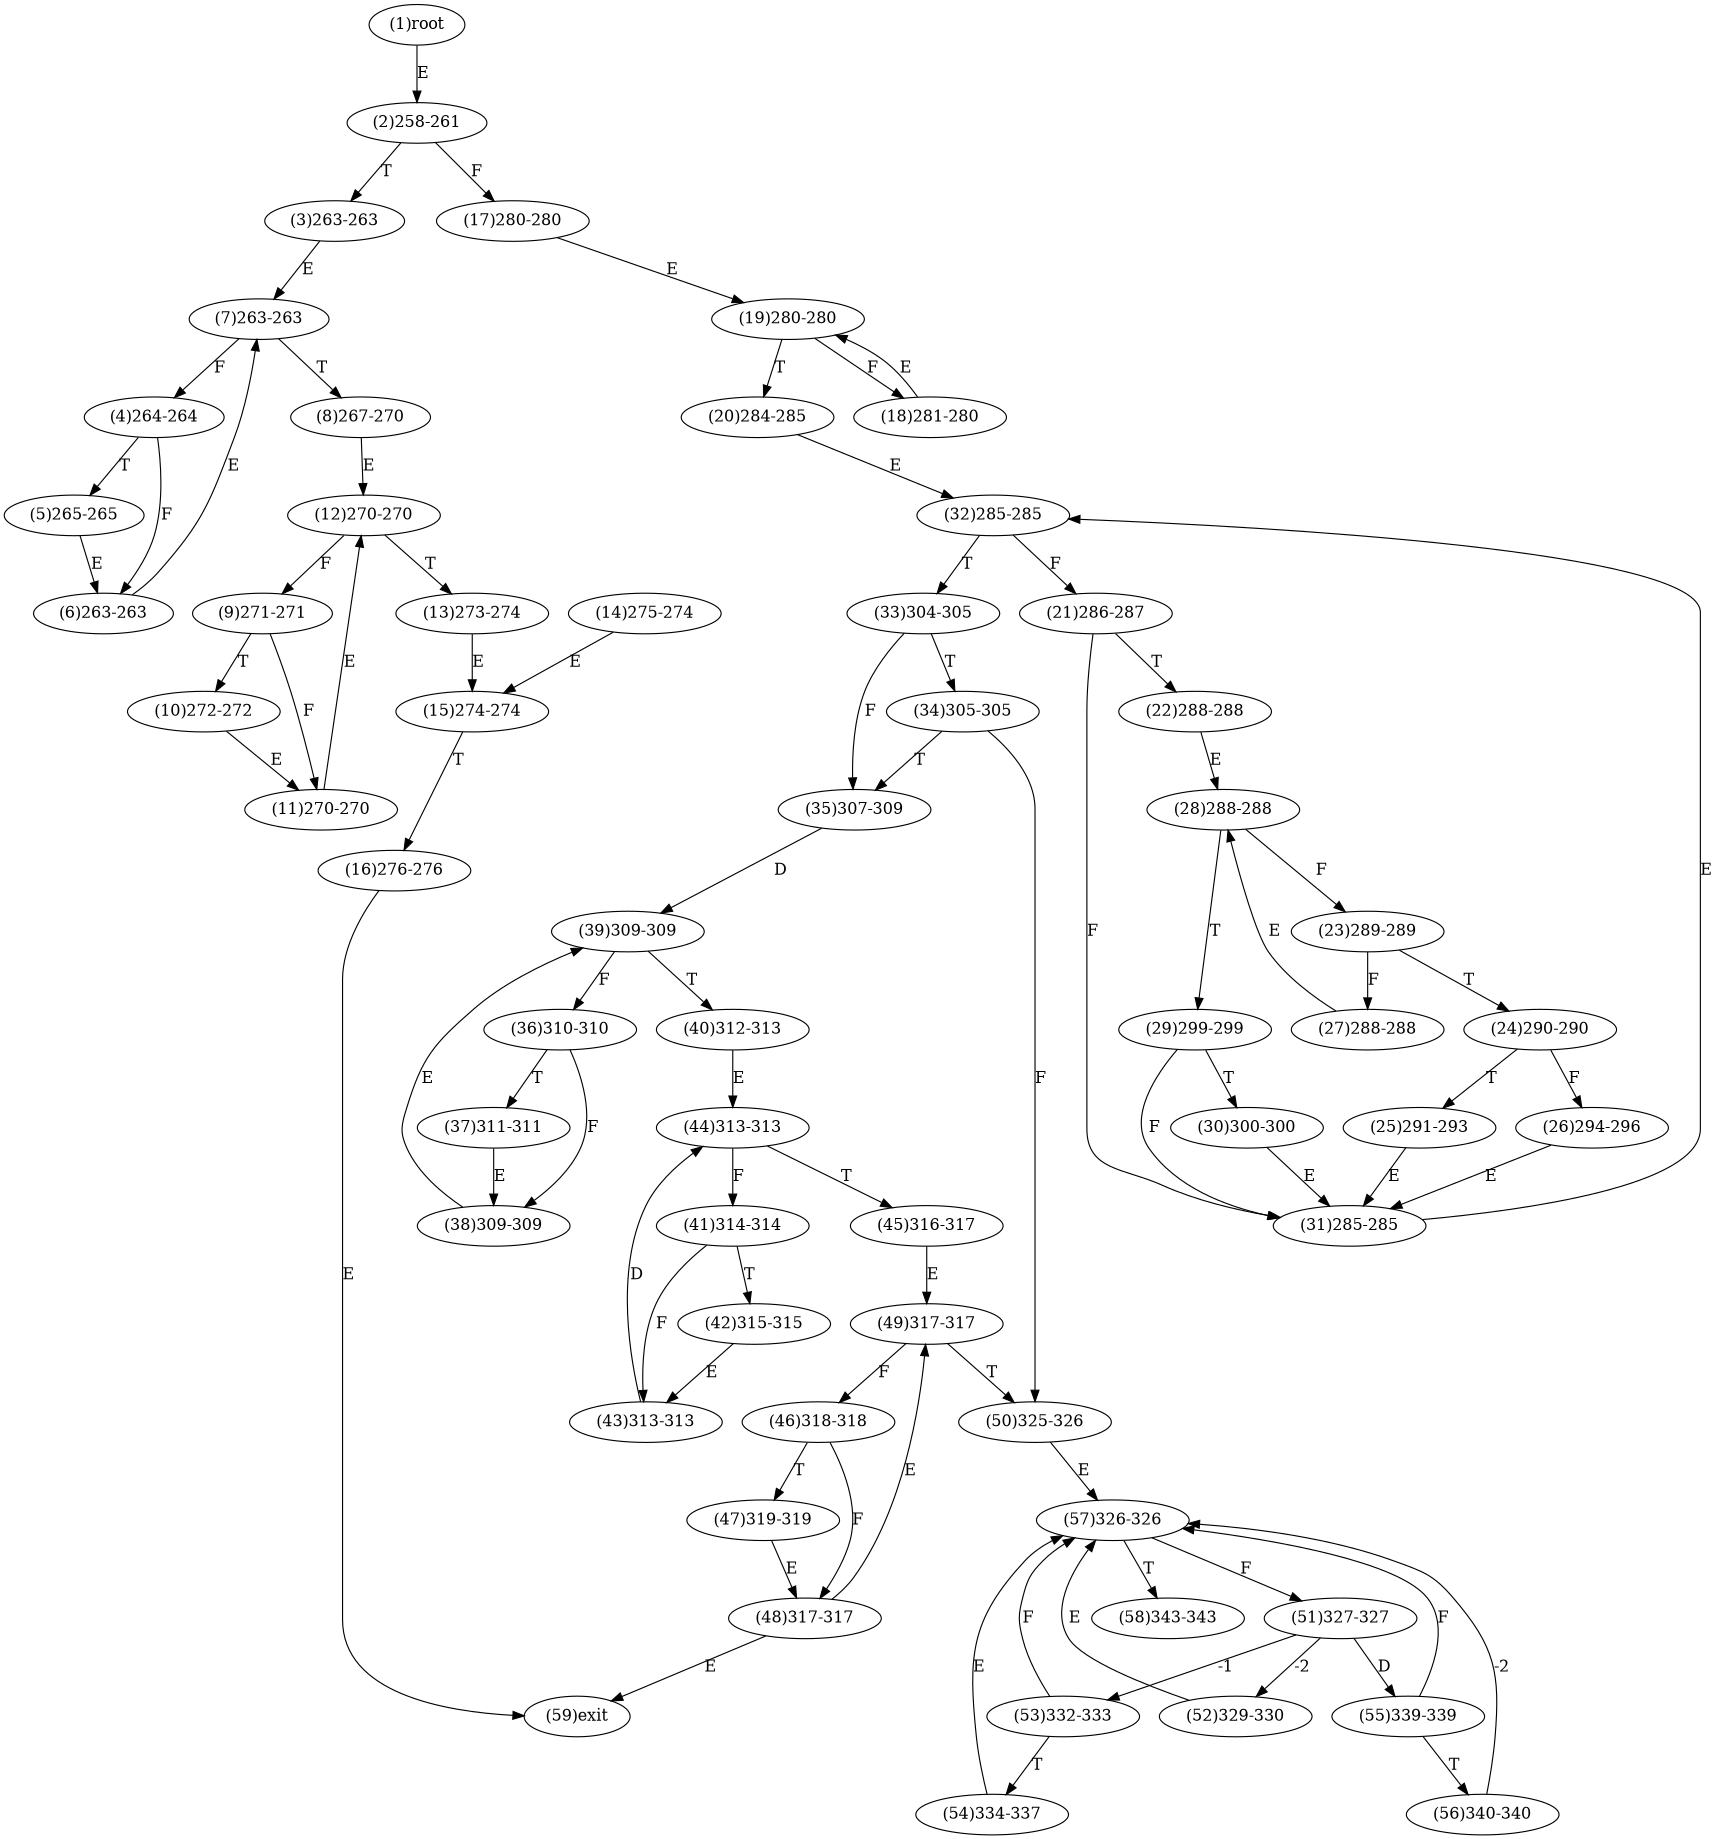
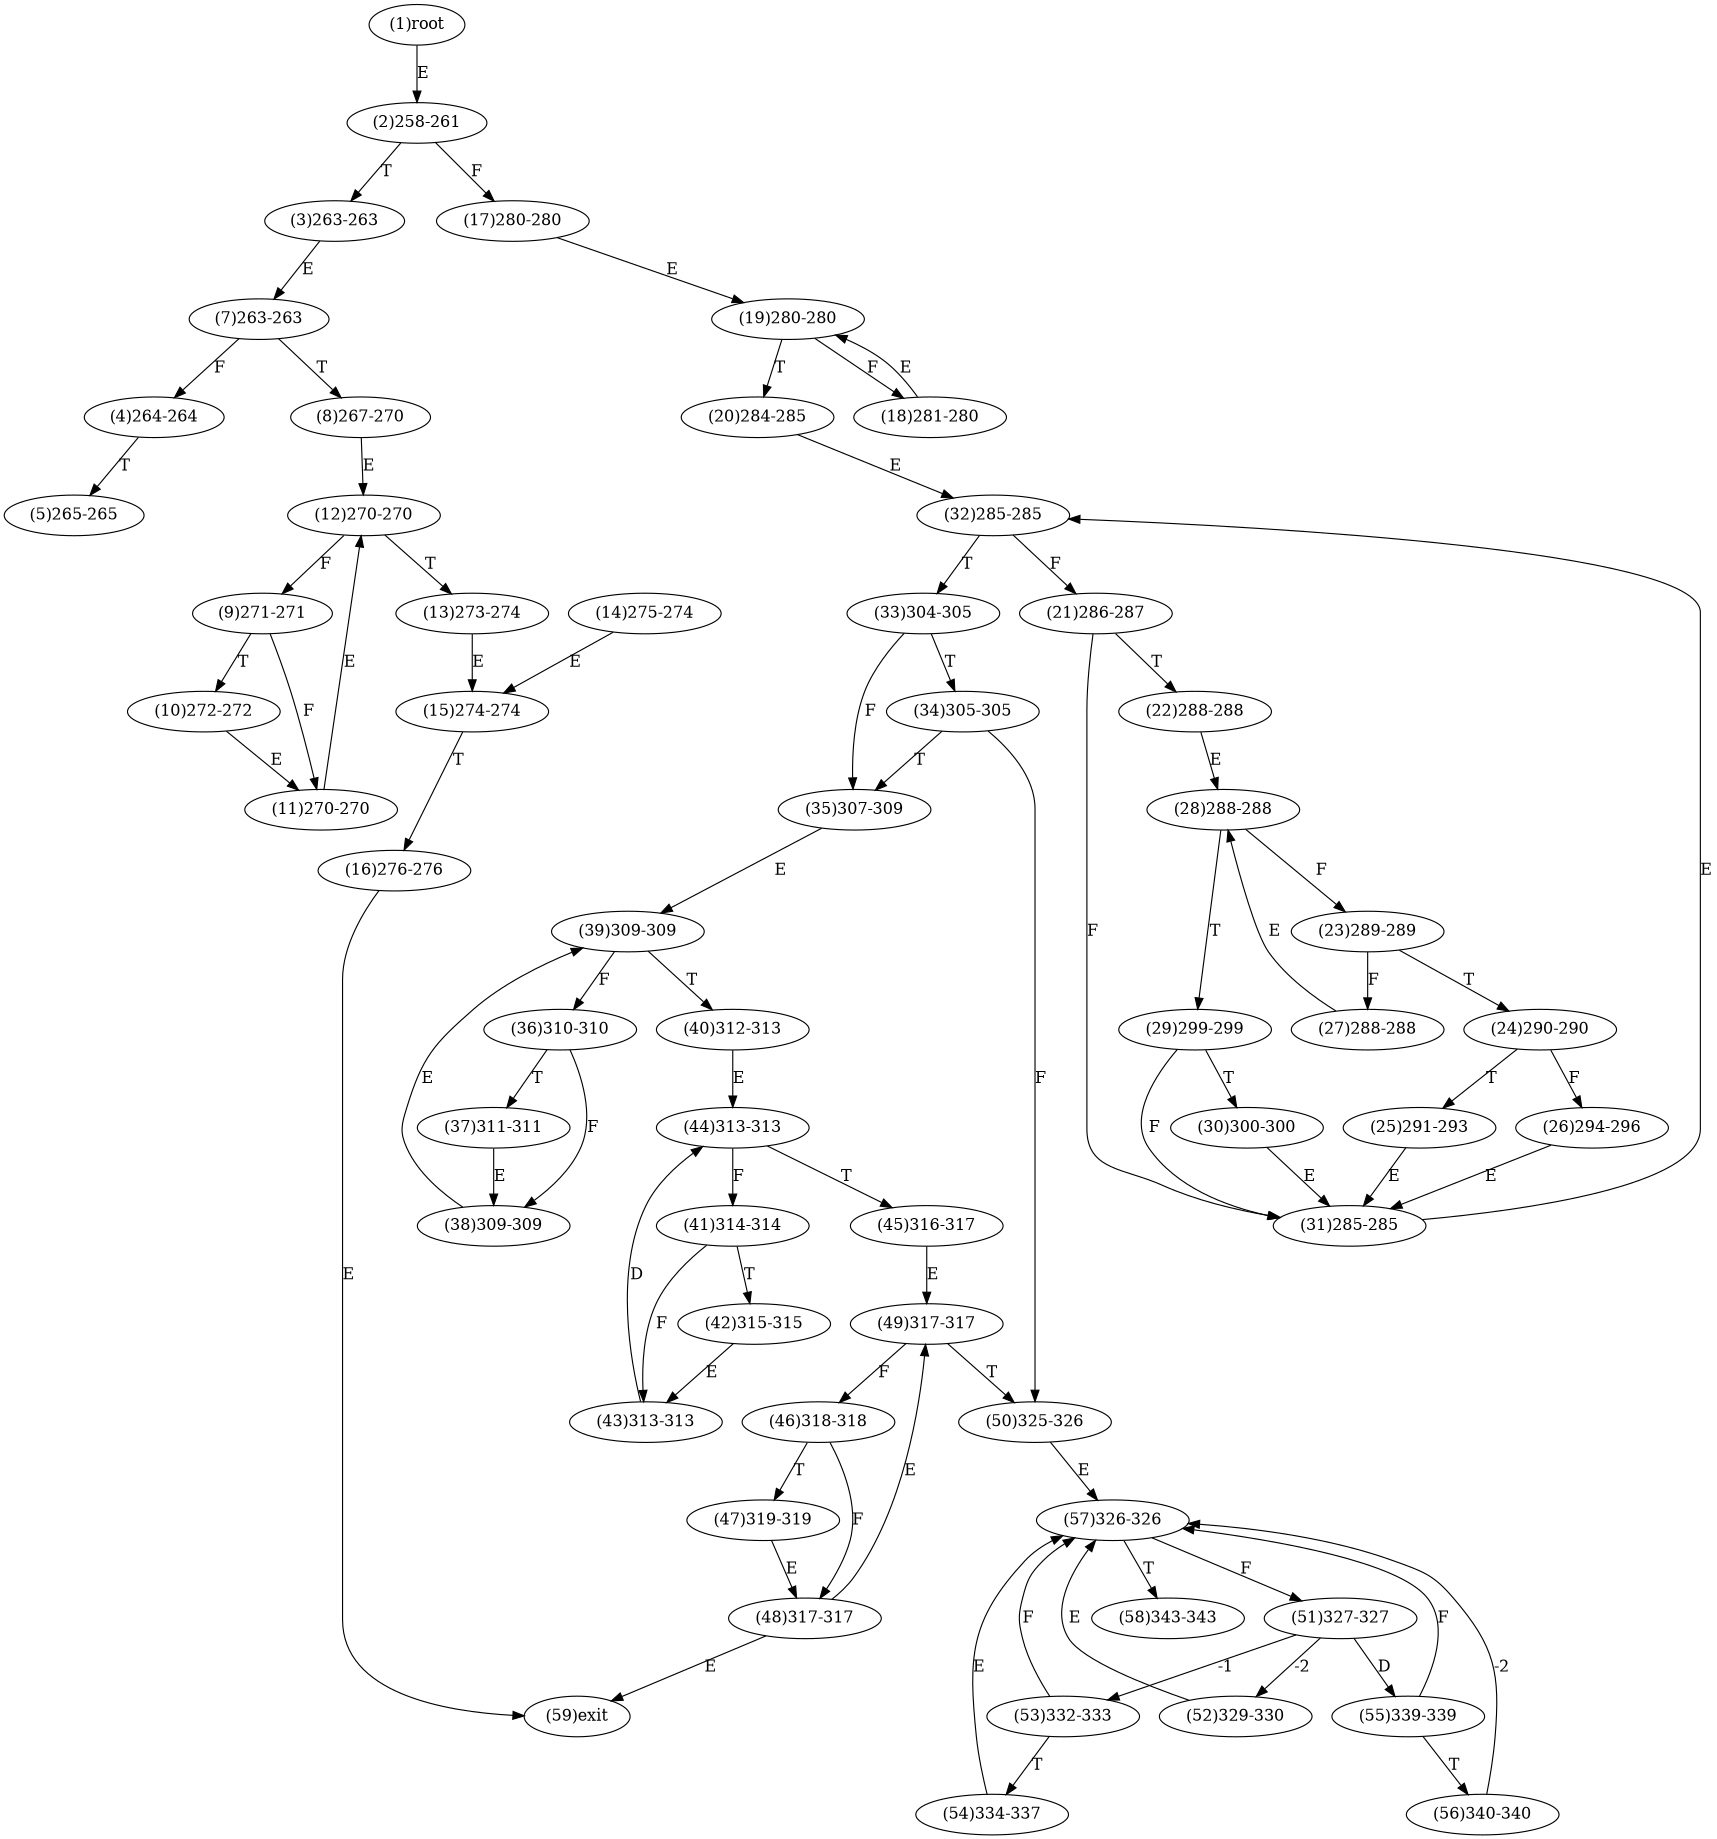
node "(6)263-263": removed
edge "(35)307-309" -> "(39)309-309": label "D" -> "E"
